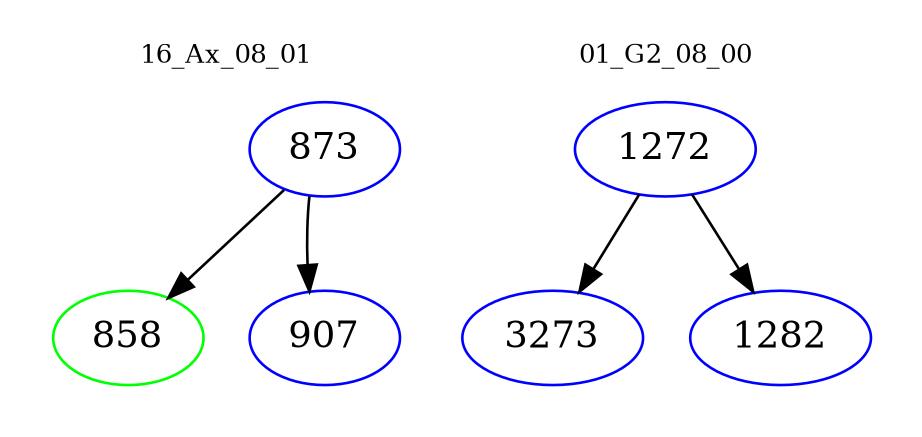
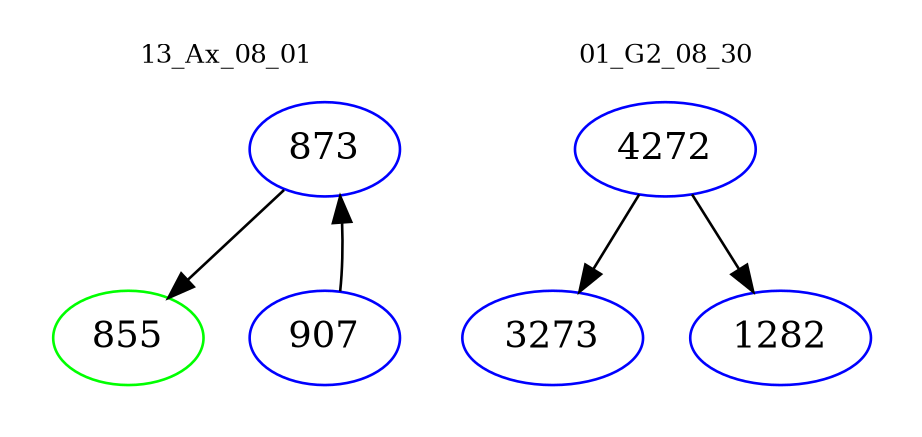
cluster "16_Ax_08_01": label "16_Ax_08_01" -> "13_Ax_08_01"
cluster "01_G2_08_00": label "01_G2_08_00" -> "01_G2_08_30"
node "1272": label "1272" -> "4272"
edge "873" -> "907": reversed
node "858": label "858" -> "855"
